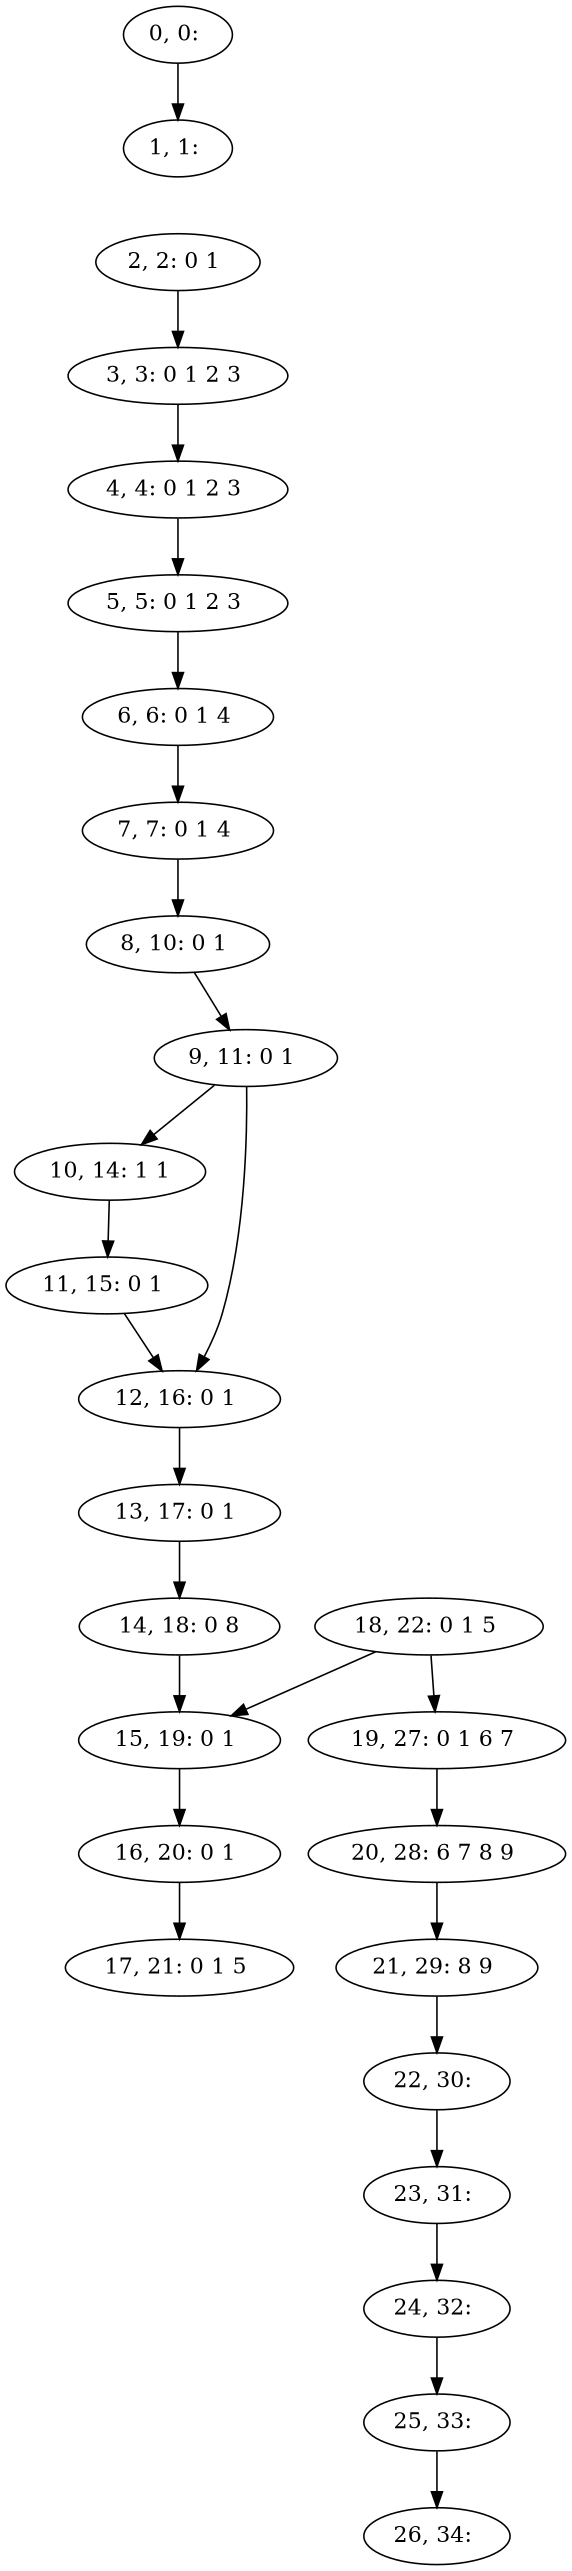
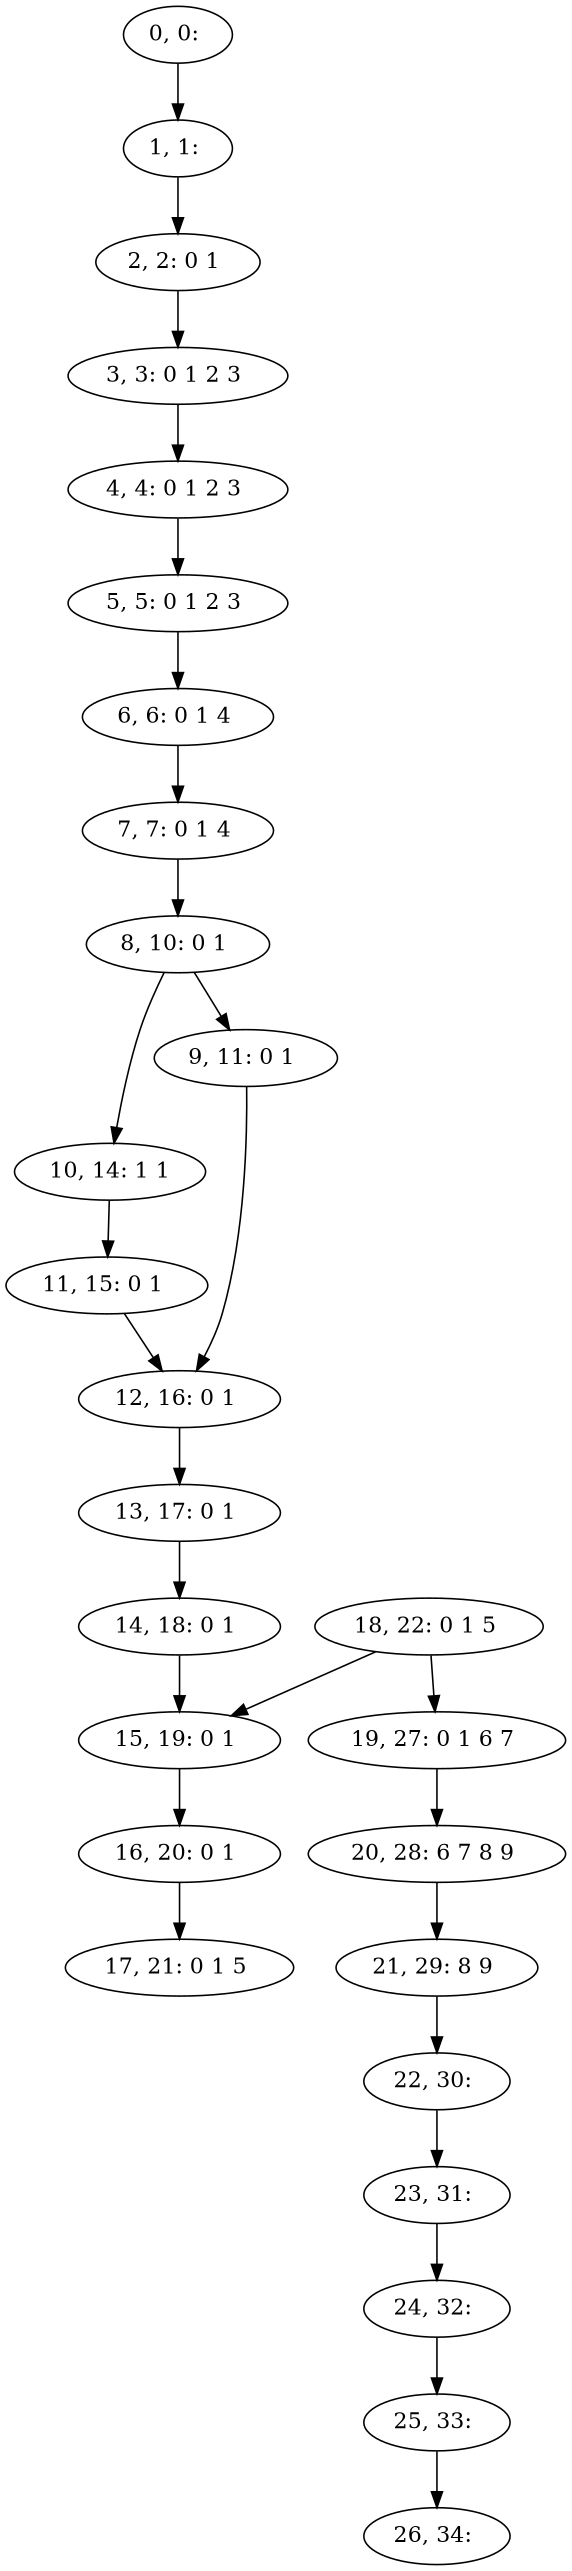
edge "1, 1:" -> "2, 2: 0 1": added
edge "9, 11: 0 1" -> "10, 14: 1 1": now "8, 10: 0 1" -> "10, 14: 1 1"
node "14, 18: 0 8": label "14, 18: 0 8" -> "14, 18: 0 1"
